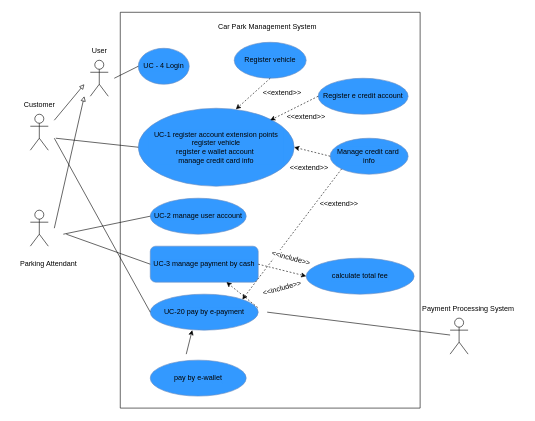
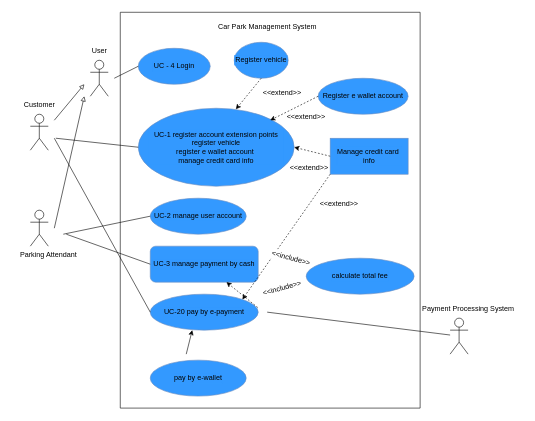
node "Register vehicle": size 72x36 -> 54x36
node "UC - 4 Login": size 51x36 -> 72x36
node "Register e credit account": label "Register e credit account" -> "Register e wallet account"
node "Manage credit card info": shape ellipse -> rectangle
node "Parking Attendant": moved (48, 264) -> (48, 255)
edge "UC-3 manage payment by cash" -> "calculate total fee": removed
